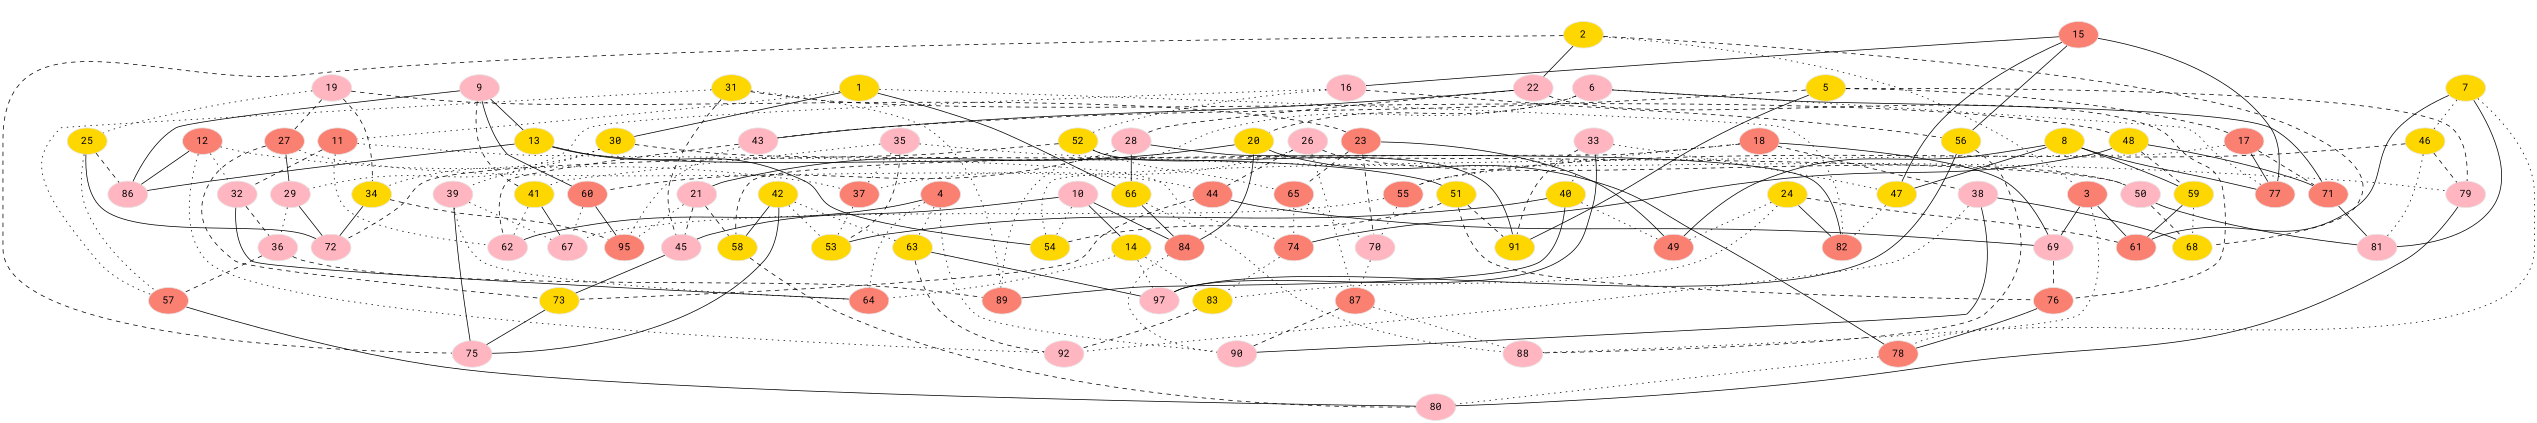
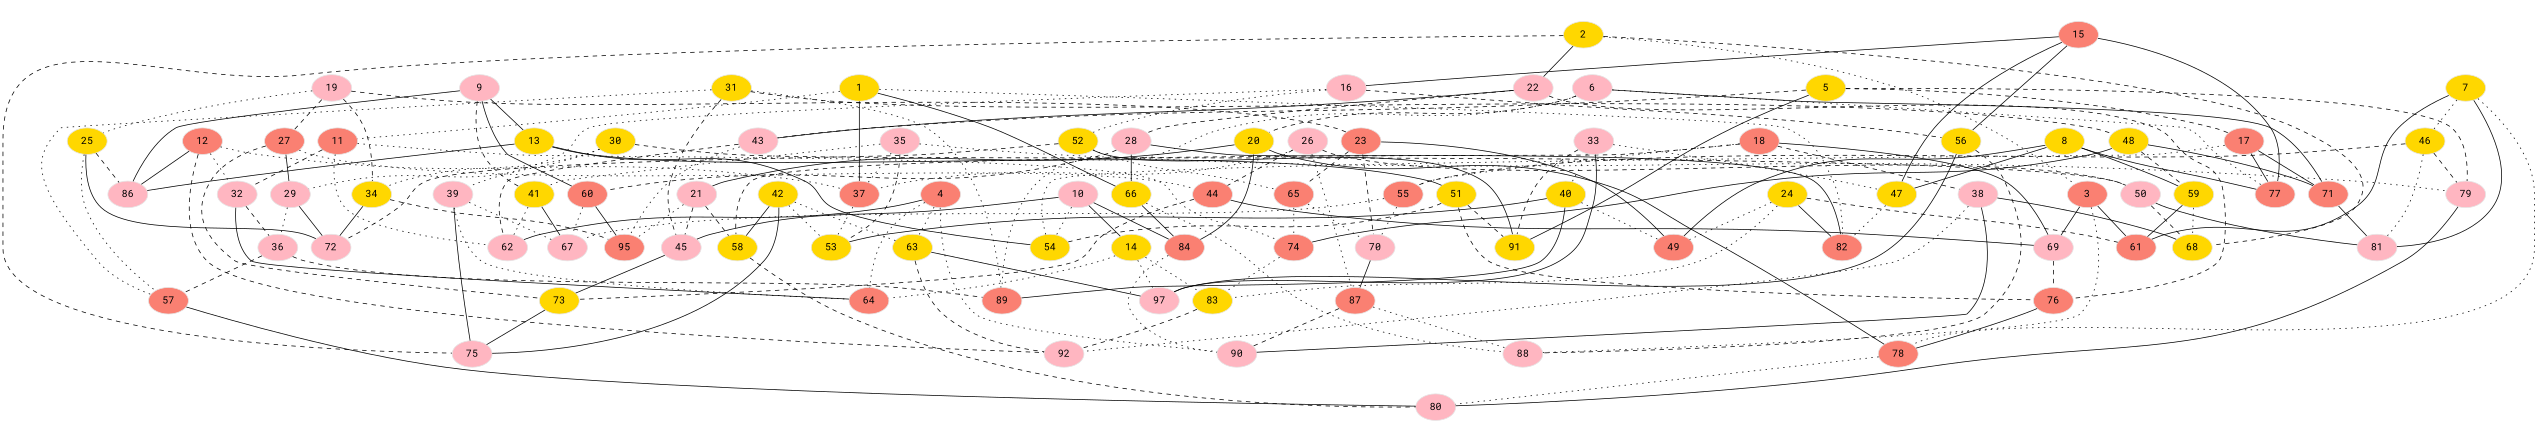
edge "1" -- "30": now "1" -- "37"
edge "17" -- "71": style dashed -> solid
edge "70" -- "87": style dotted -> solid
edge "12" -- "92": style dotted -> dashed
